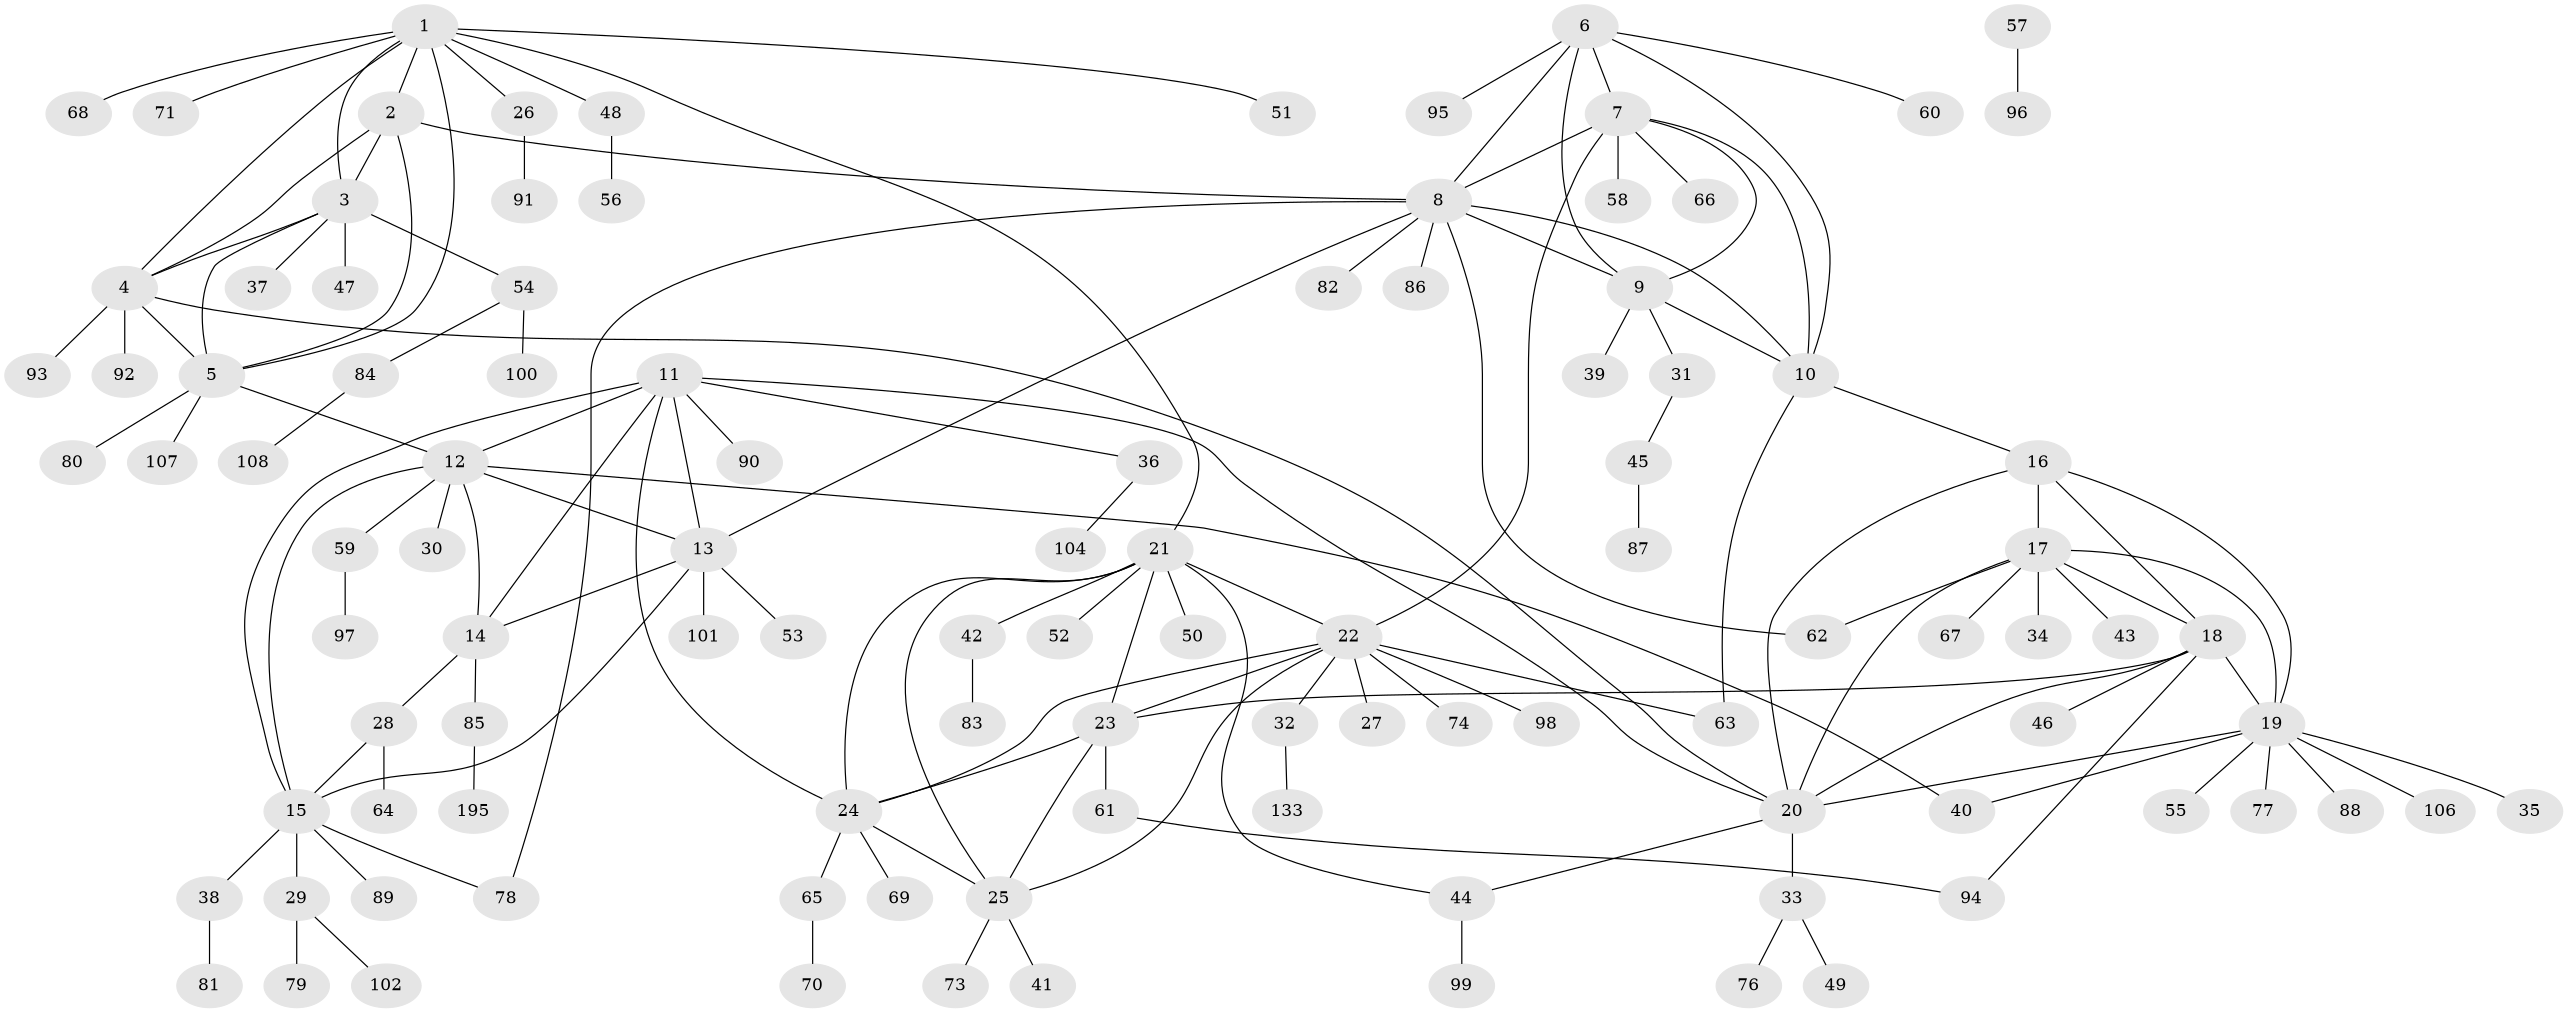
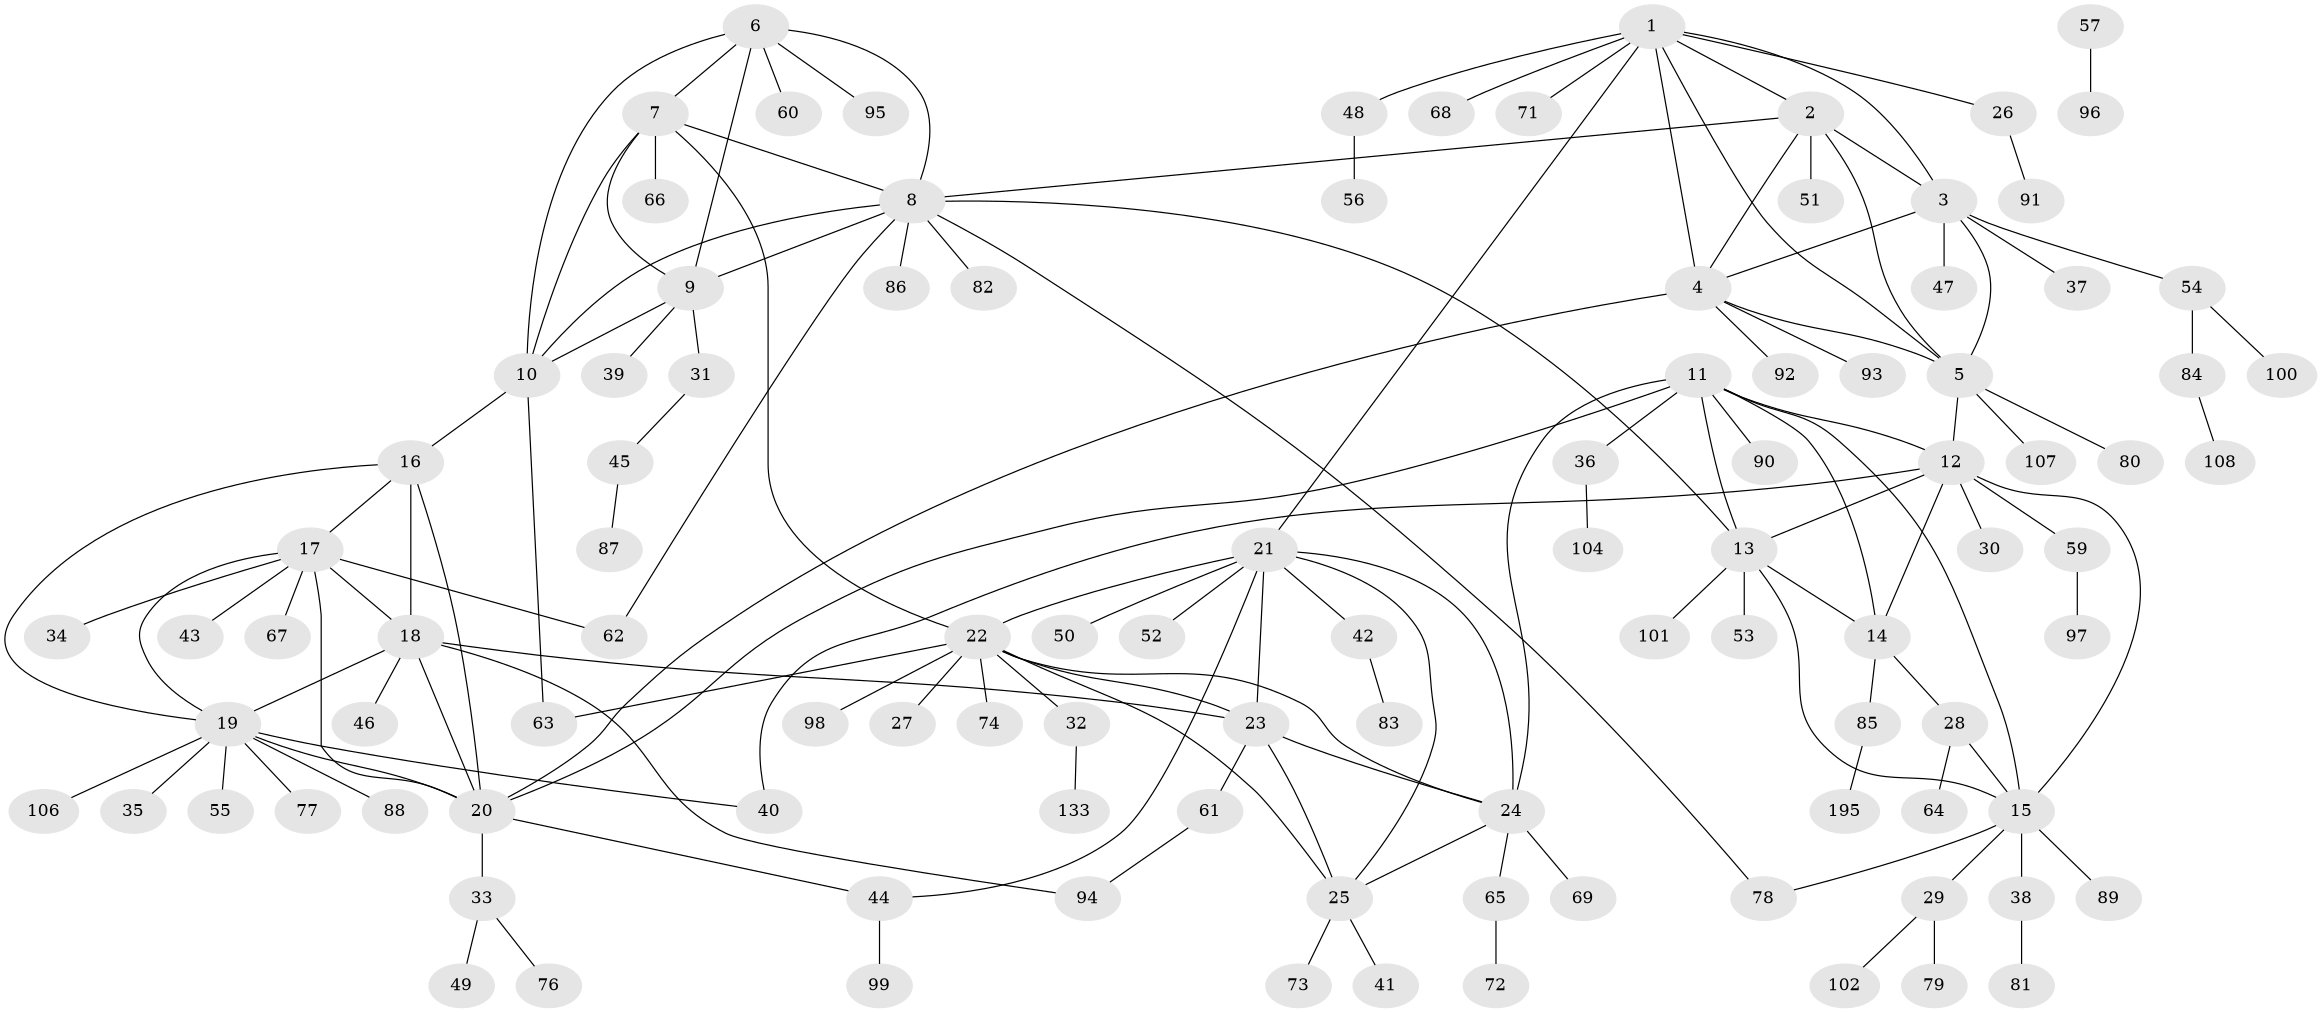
edge "1" -- "51": now "2" -- "51"
node "58": removed
node "70": label "70" -> "72"
